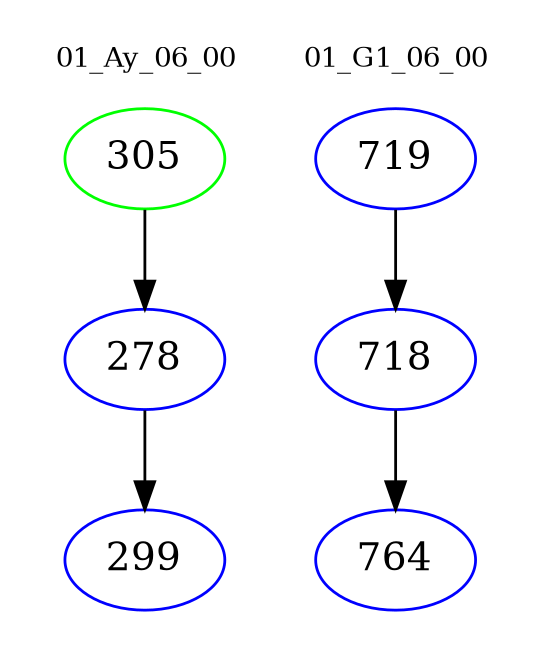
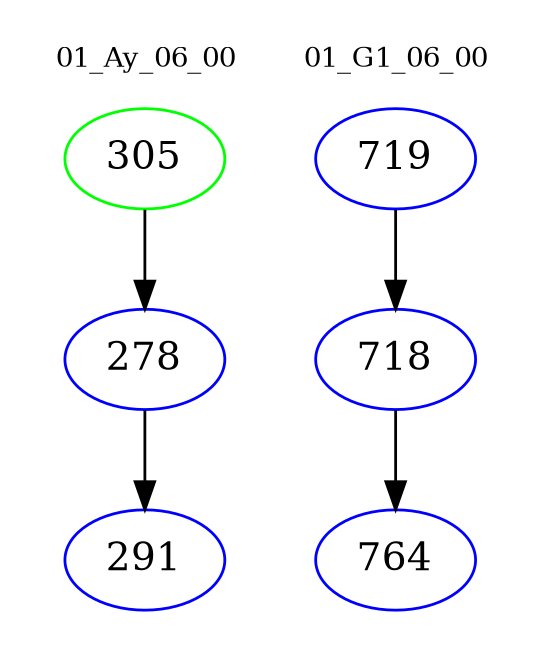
node "299": label "299" -> "291"
